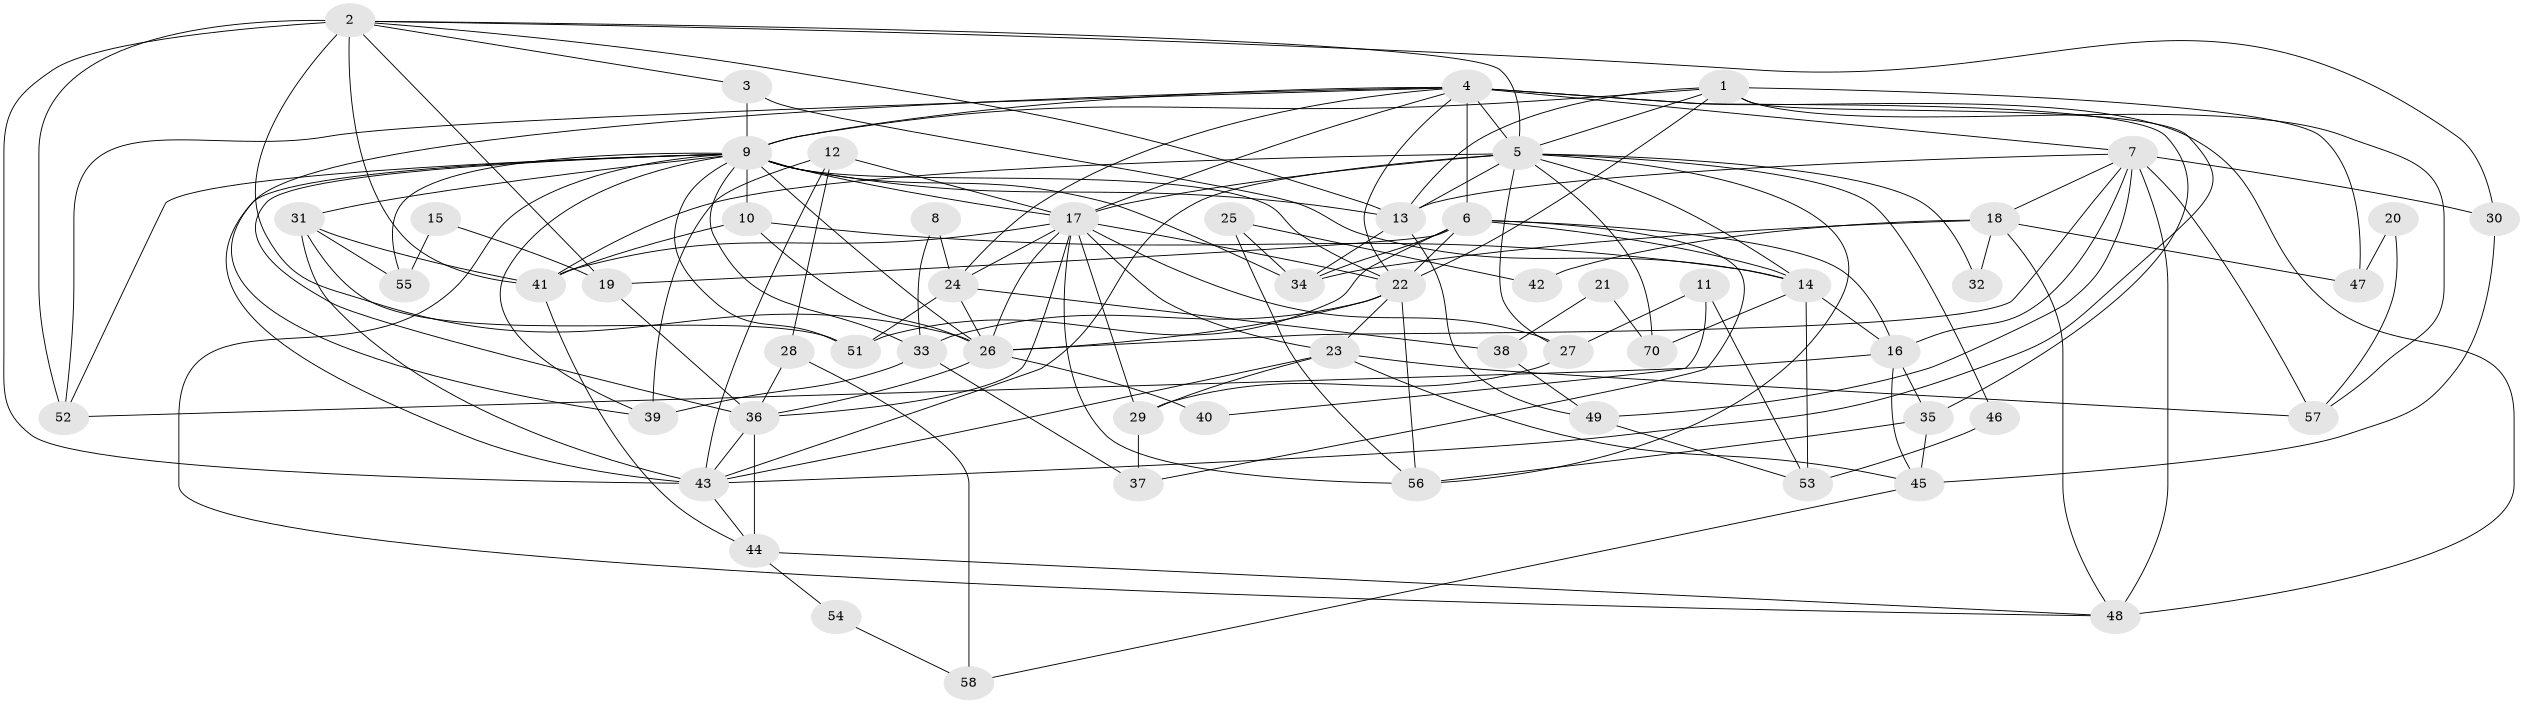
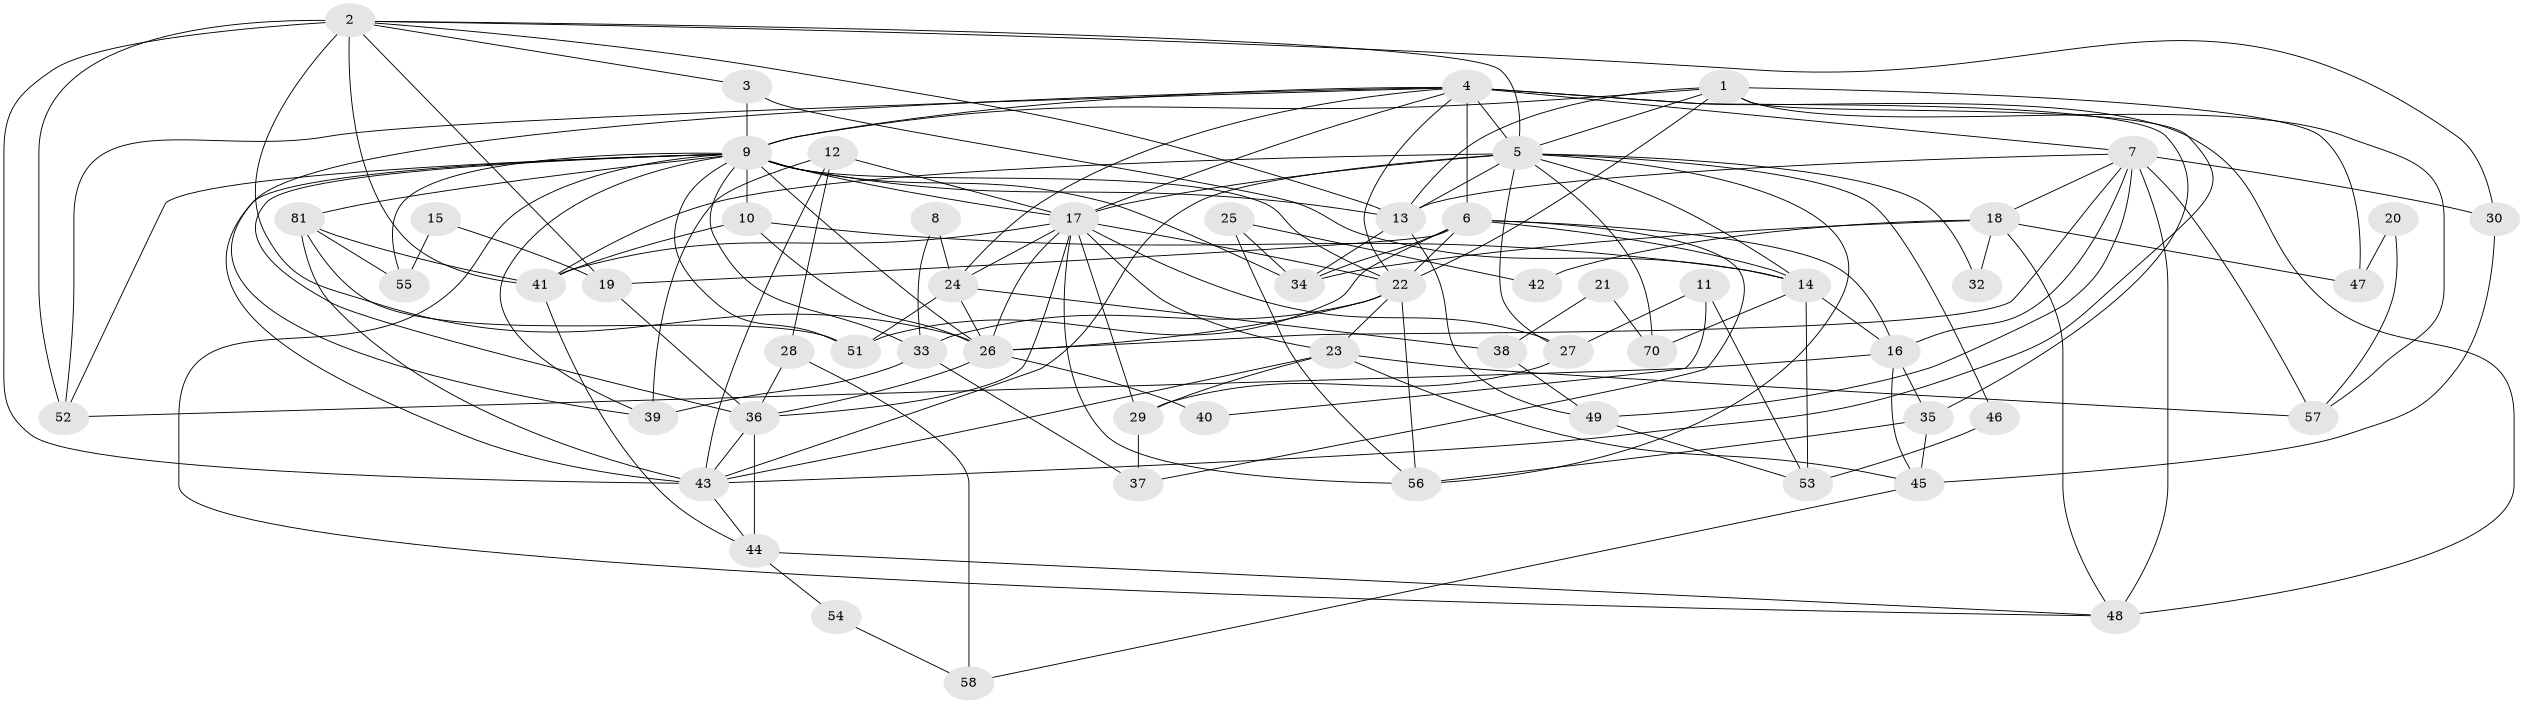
node "31": label "31" -> "81"
